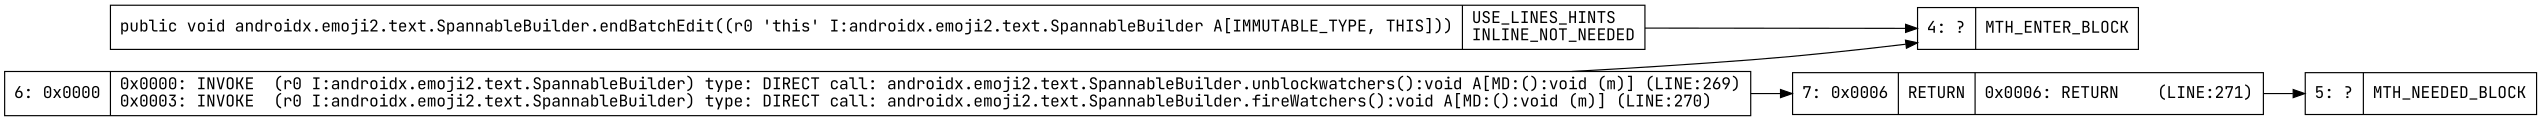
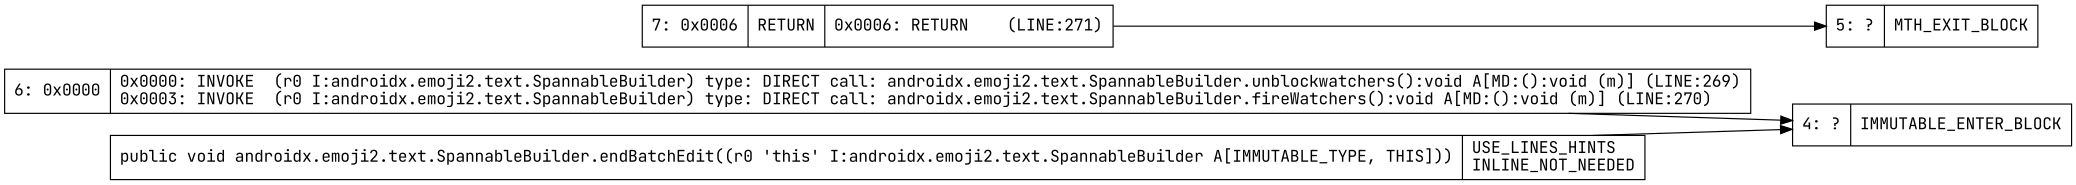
node "4: ?": text "MTH_ENTER_BLOCK" -> "IMMUTABLE_ENTER_BLOCK"
node "5: ?": text "MTH_NEEDED_BLOCK" -> "MTH_EXIT_BLOCK"
edge "6: 0x0000" -> "7: 0x0006": removed
